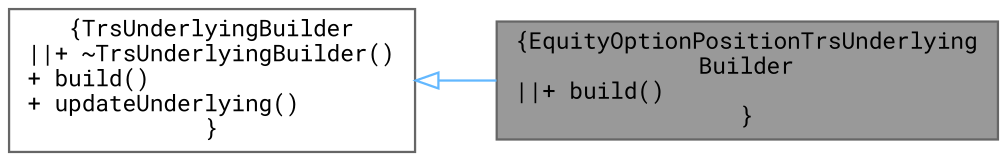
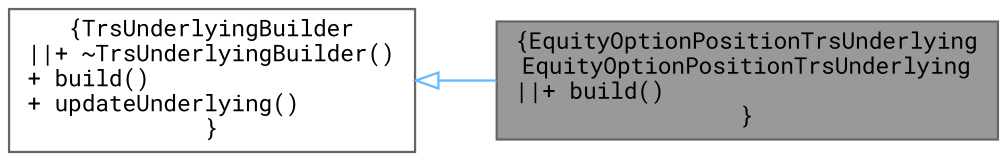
node "{EquityOptionPositionTrsUnderlying Builder ||+ build() }": label "{EquityOptionPositionTrsUnderlying Builder ||+ build() }" -> "{EquityOptionPositionTrsUnderlying EquityOptionPositionTrsUnderlying ||+ build() }"
